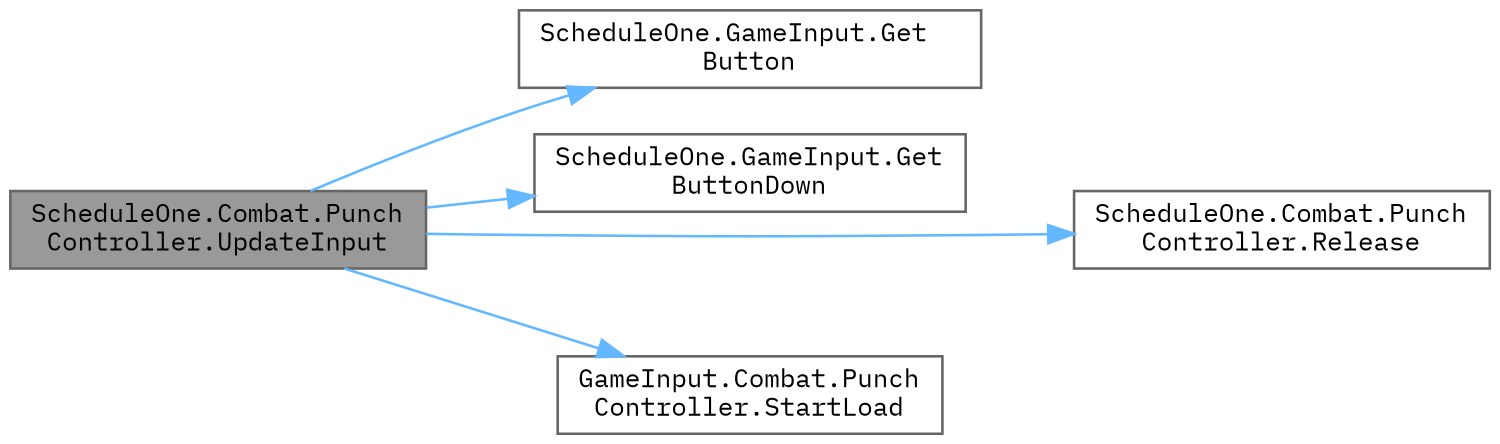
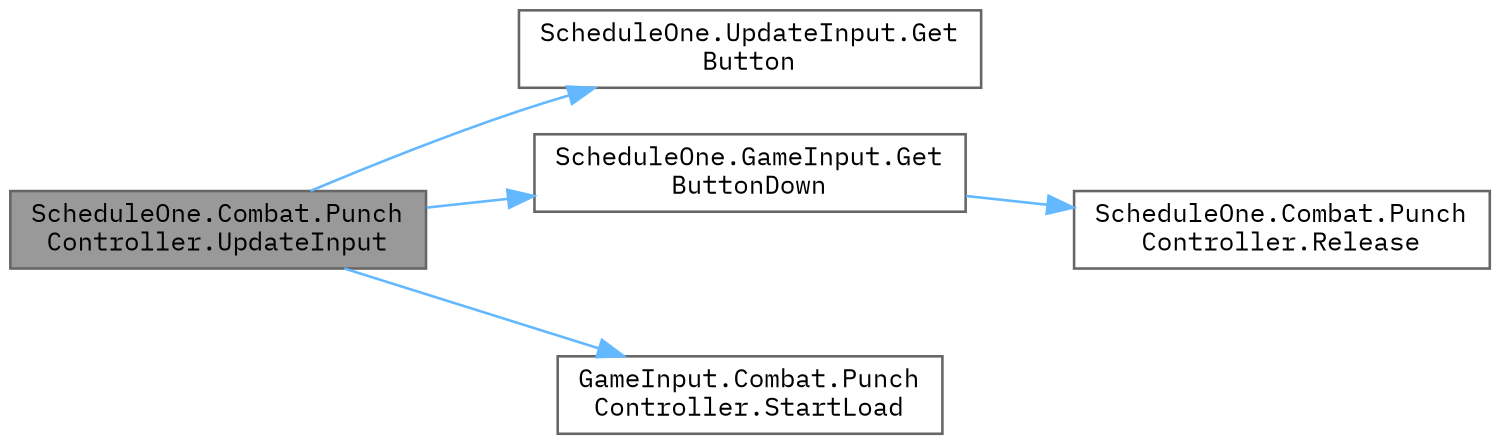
node "ScheduleOne.GameInput.Get Button": label "ScheduleOne.GameInput.Get Button" -> "ScheduleOne.UpdateInput.Get Button"
edge "ScheduleOne.Combat.Punch Controller.UpdateInput" -> "ScheduleOne.Combat.Punch Controller.Release": now "ScheduleOne.GameInput.Get ButtonDown" -> "ScheduleOne.Combat.Punch Controller.Release"
